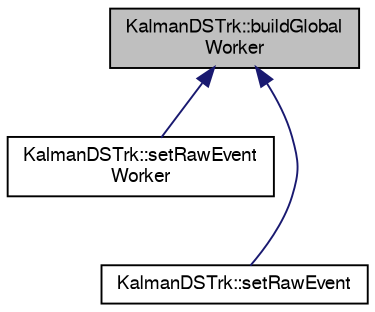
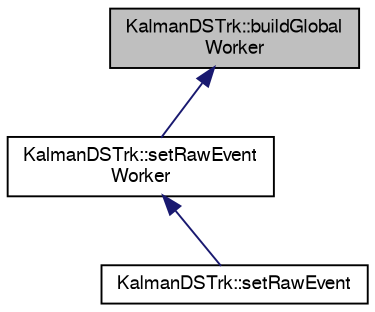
edge "KalmanDSTrk::setRawEvent" -> "KalmanDSTrk::buildGlobal Worker": now "KalmanDSTrk::setRawEvent" -> "KalmanDSTrk::setRawEvent Worker"
